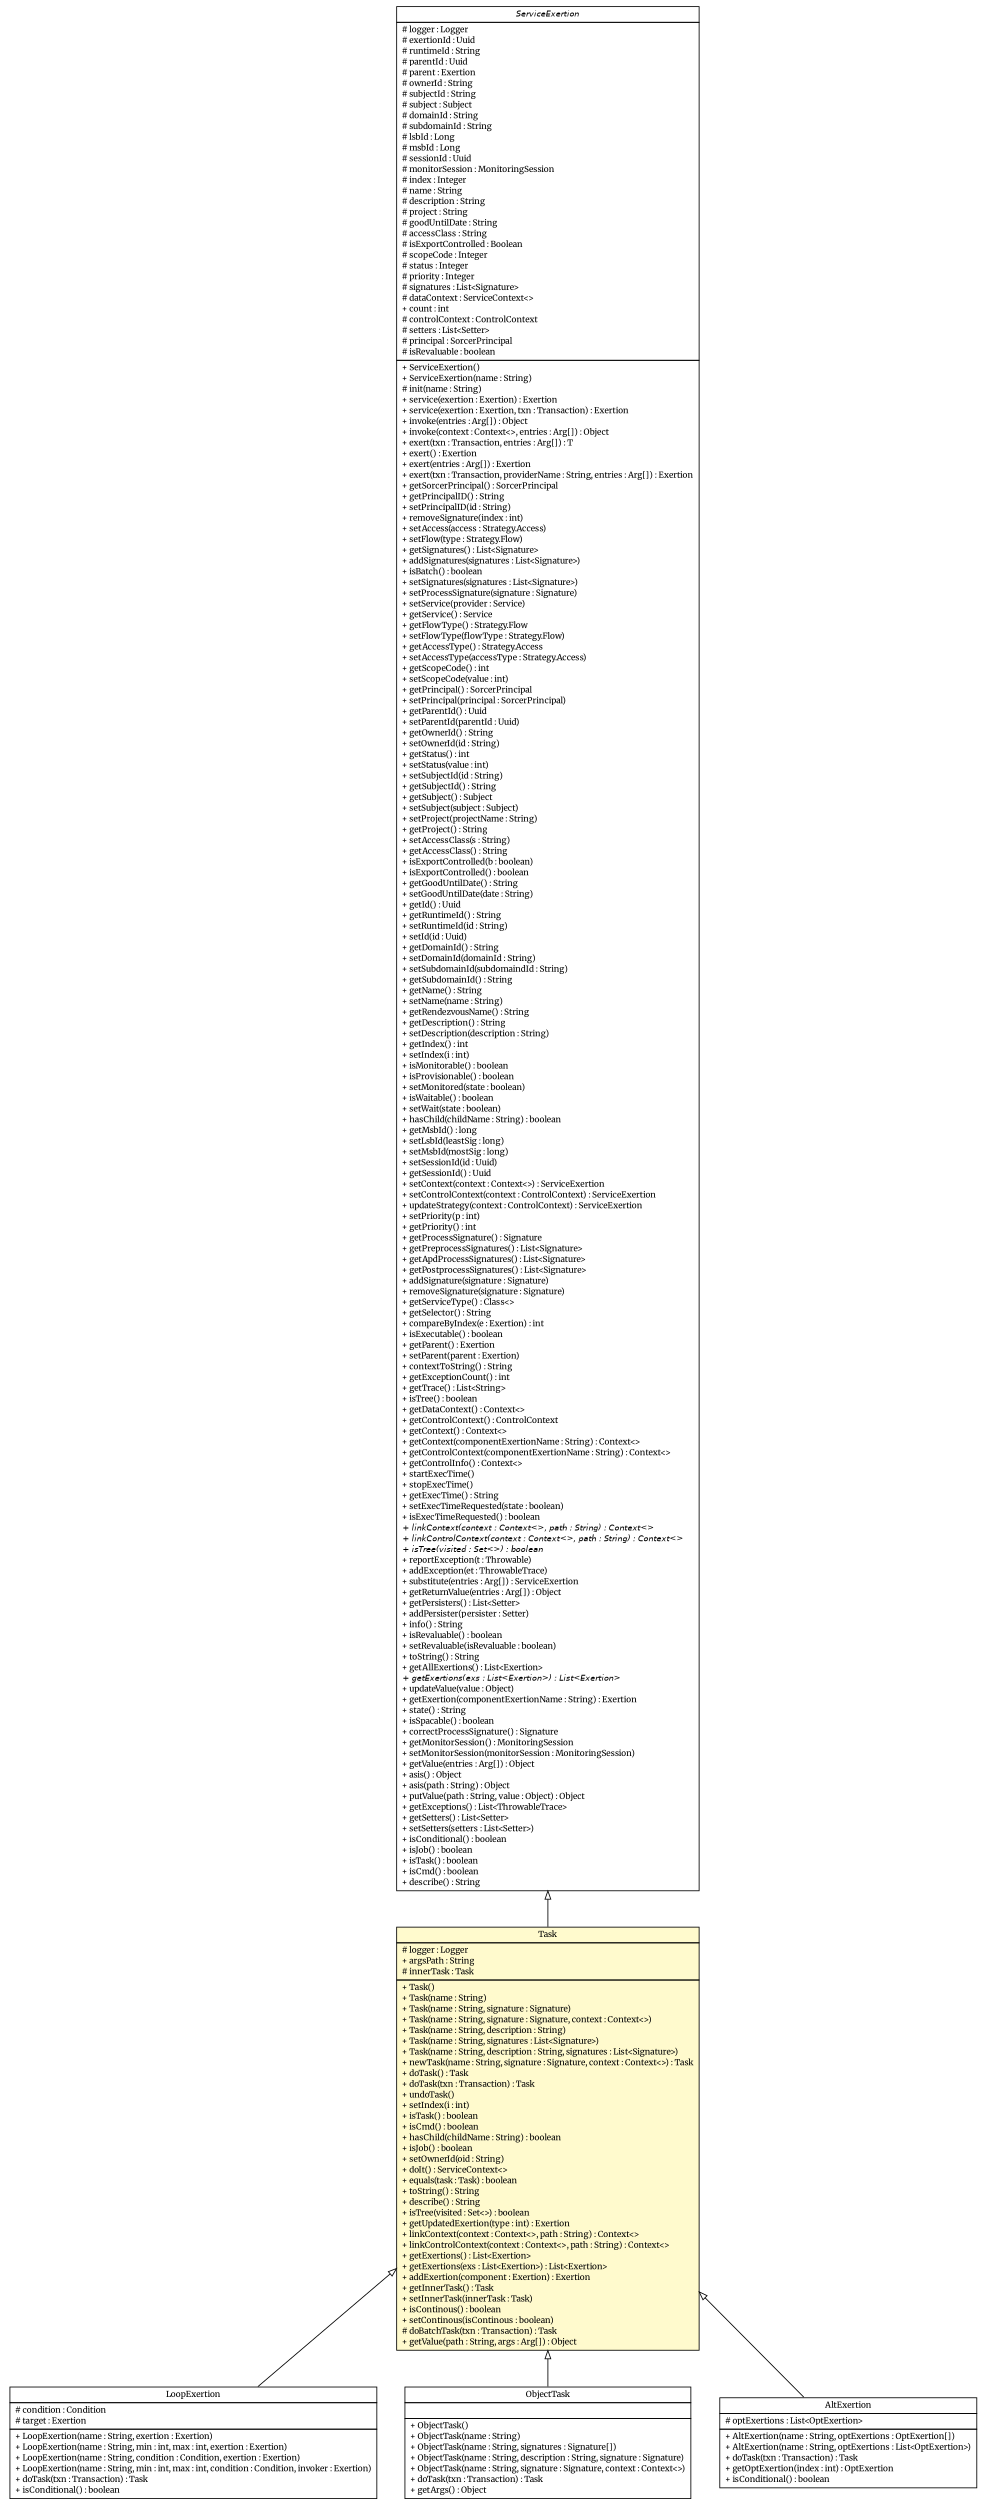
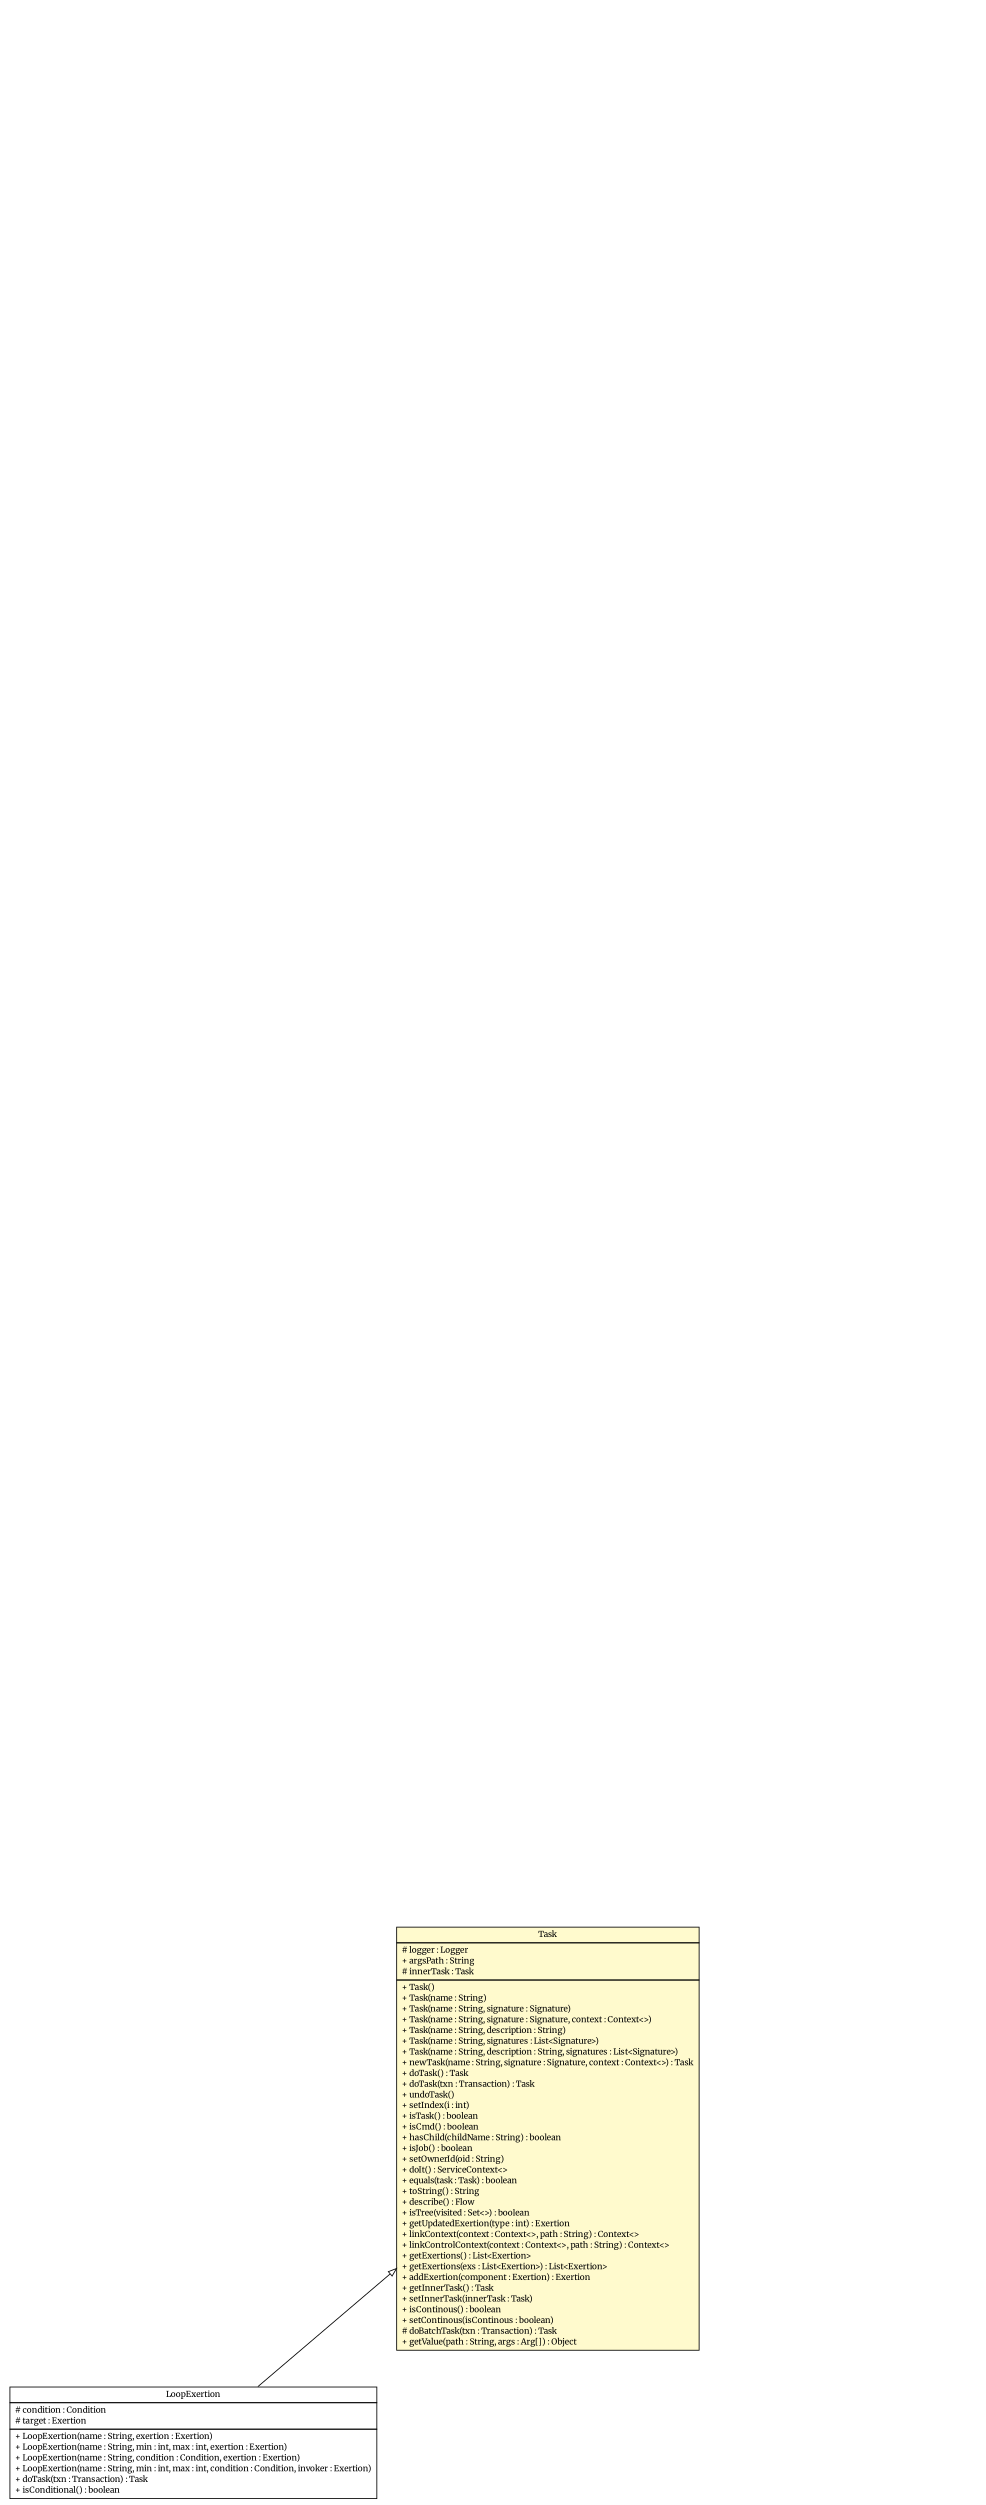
node "ServiceExertion": removed
node "Task": text "+ describe() : String" -> "+ describe() : Flow"
node "ObjectTask": removed
node "AltExertion": removed
